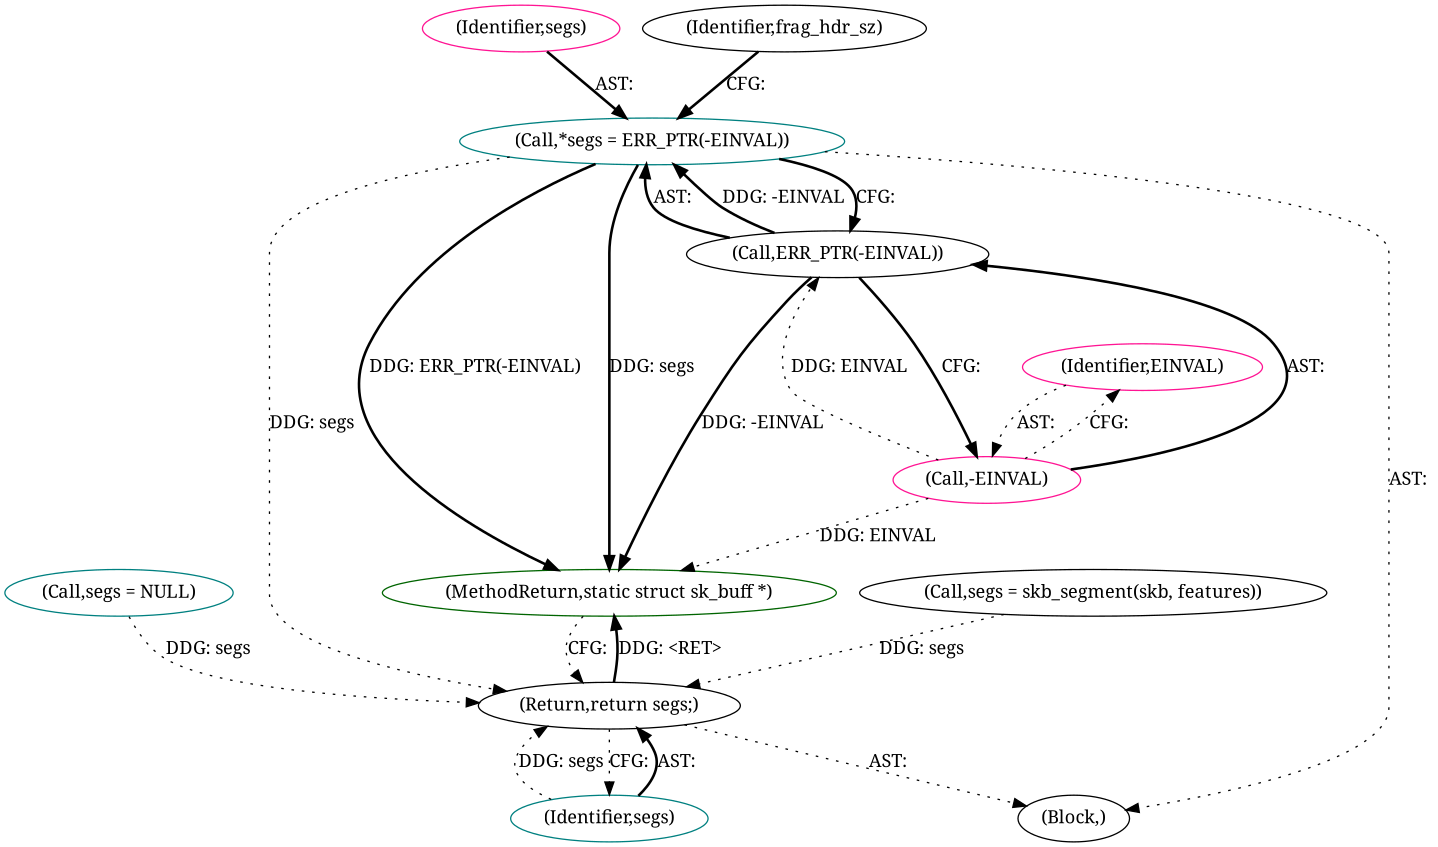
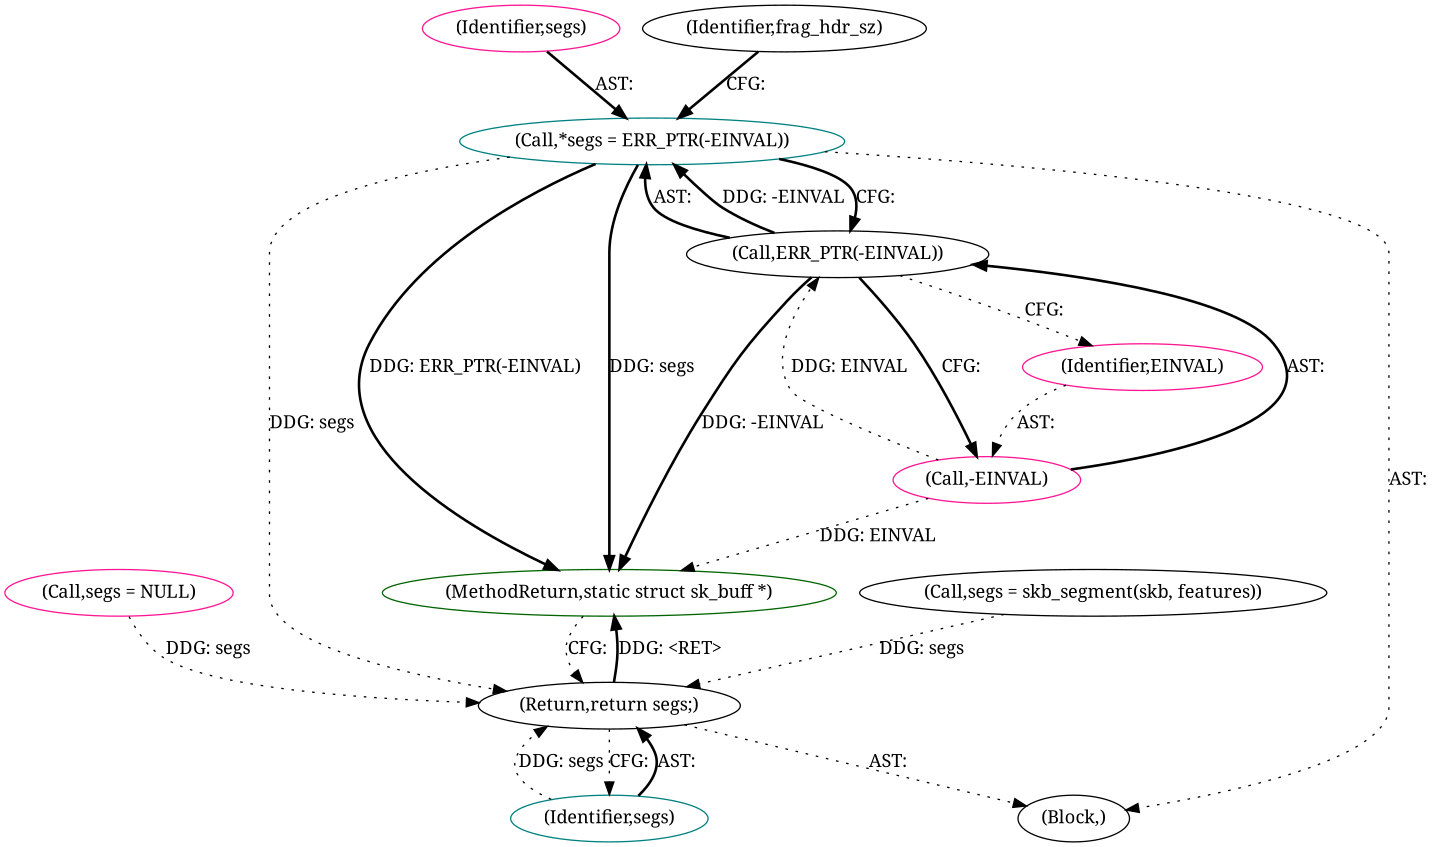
edge "(Call,-EINVAL)" -> "(Identifier,EINVAL)": now "(Call,ERR_PTR(-EINVAL))" -> "(Identifier,EINVAL)"
node "(Call,segs = NULL)": color teal -> deeppink
